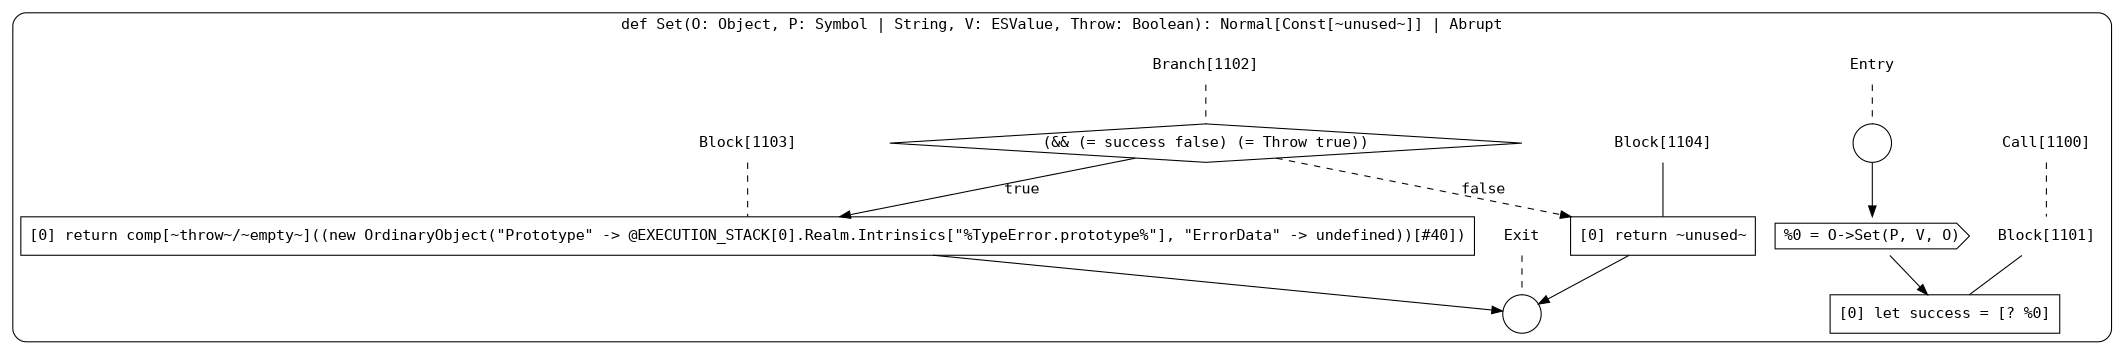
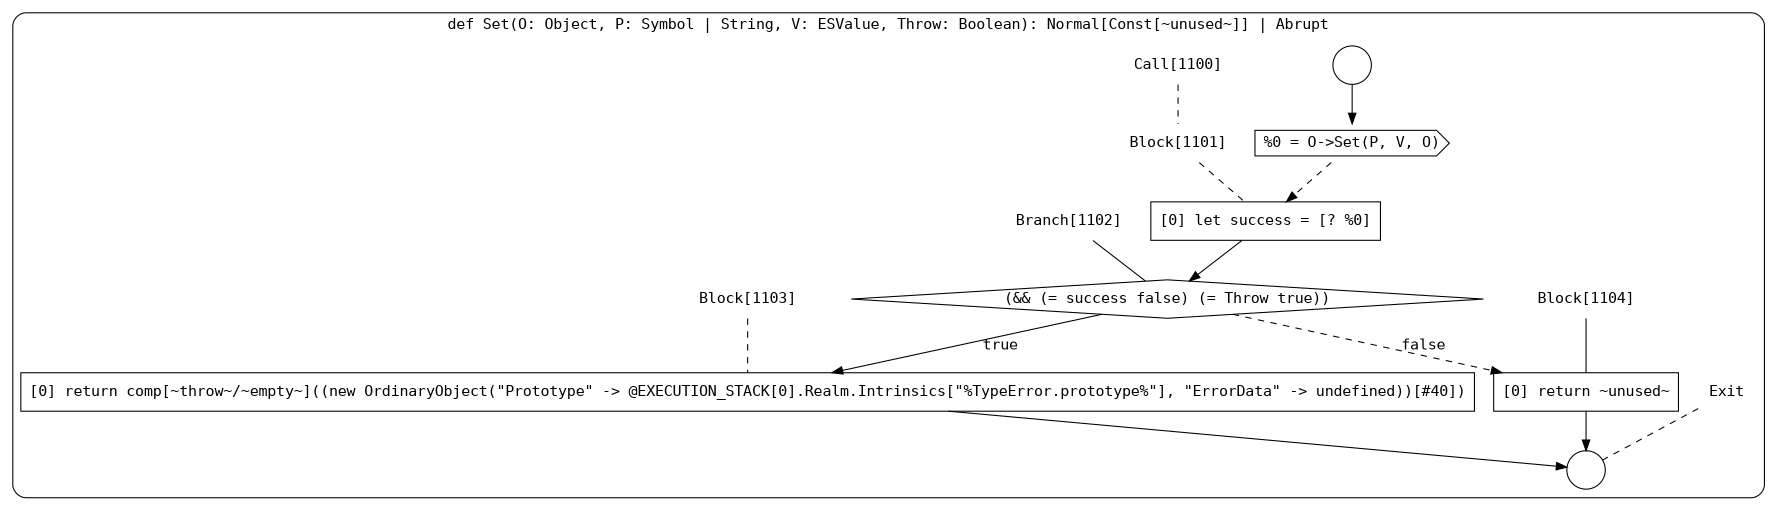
node "Entry": removed
edge "Branch[1102]" -- "(&& (= success false) (= Throw true))": style dashed -> solid
edge "[0] let success = [? %0]" -> "(&& (= success false) (= Throw true))": added
edge "%0 = O->Set(P, V, O)" -> "[0] let success = [? %0]": style solid -> dashed
edge "Block[1101]" -- "[0] let success = [? %0]": style solid -> dashed
